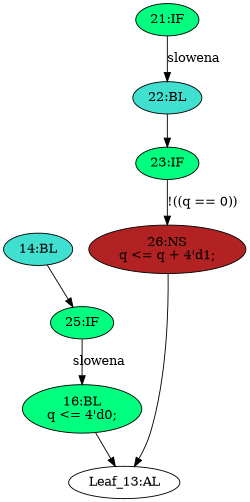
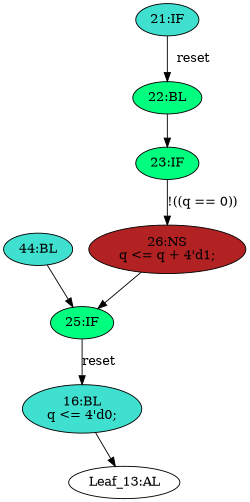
node "21:IF": fillcolor springgreen -> turquoise
edge "21:IF" -> "22:BL": label "slowena" -> "reset"
node "22:BL": fillcolor turquoise -> springgreen
node "14:BL": label "14:BL" -> "44:BL"
edge "25:IF" -> "16:BL q <= 4'd0;": label "slowena" -> "reset"
edge "26:NS q <= q + 4'd1;" -> "Leaf_13:AL": now "26:NS q <= q + 4'd1;" -> "25:IF"
node "16:BL q <= 4'd0;": fillcolor springgreen -> turquoise
